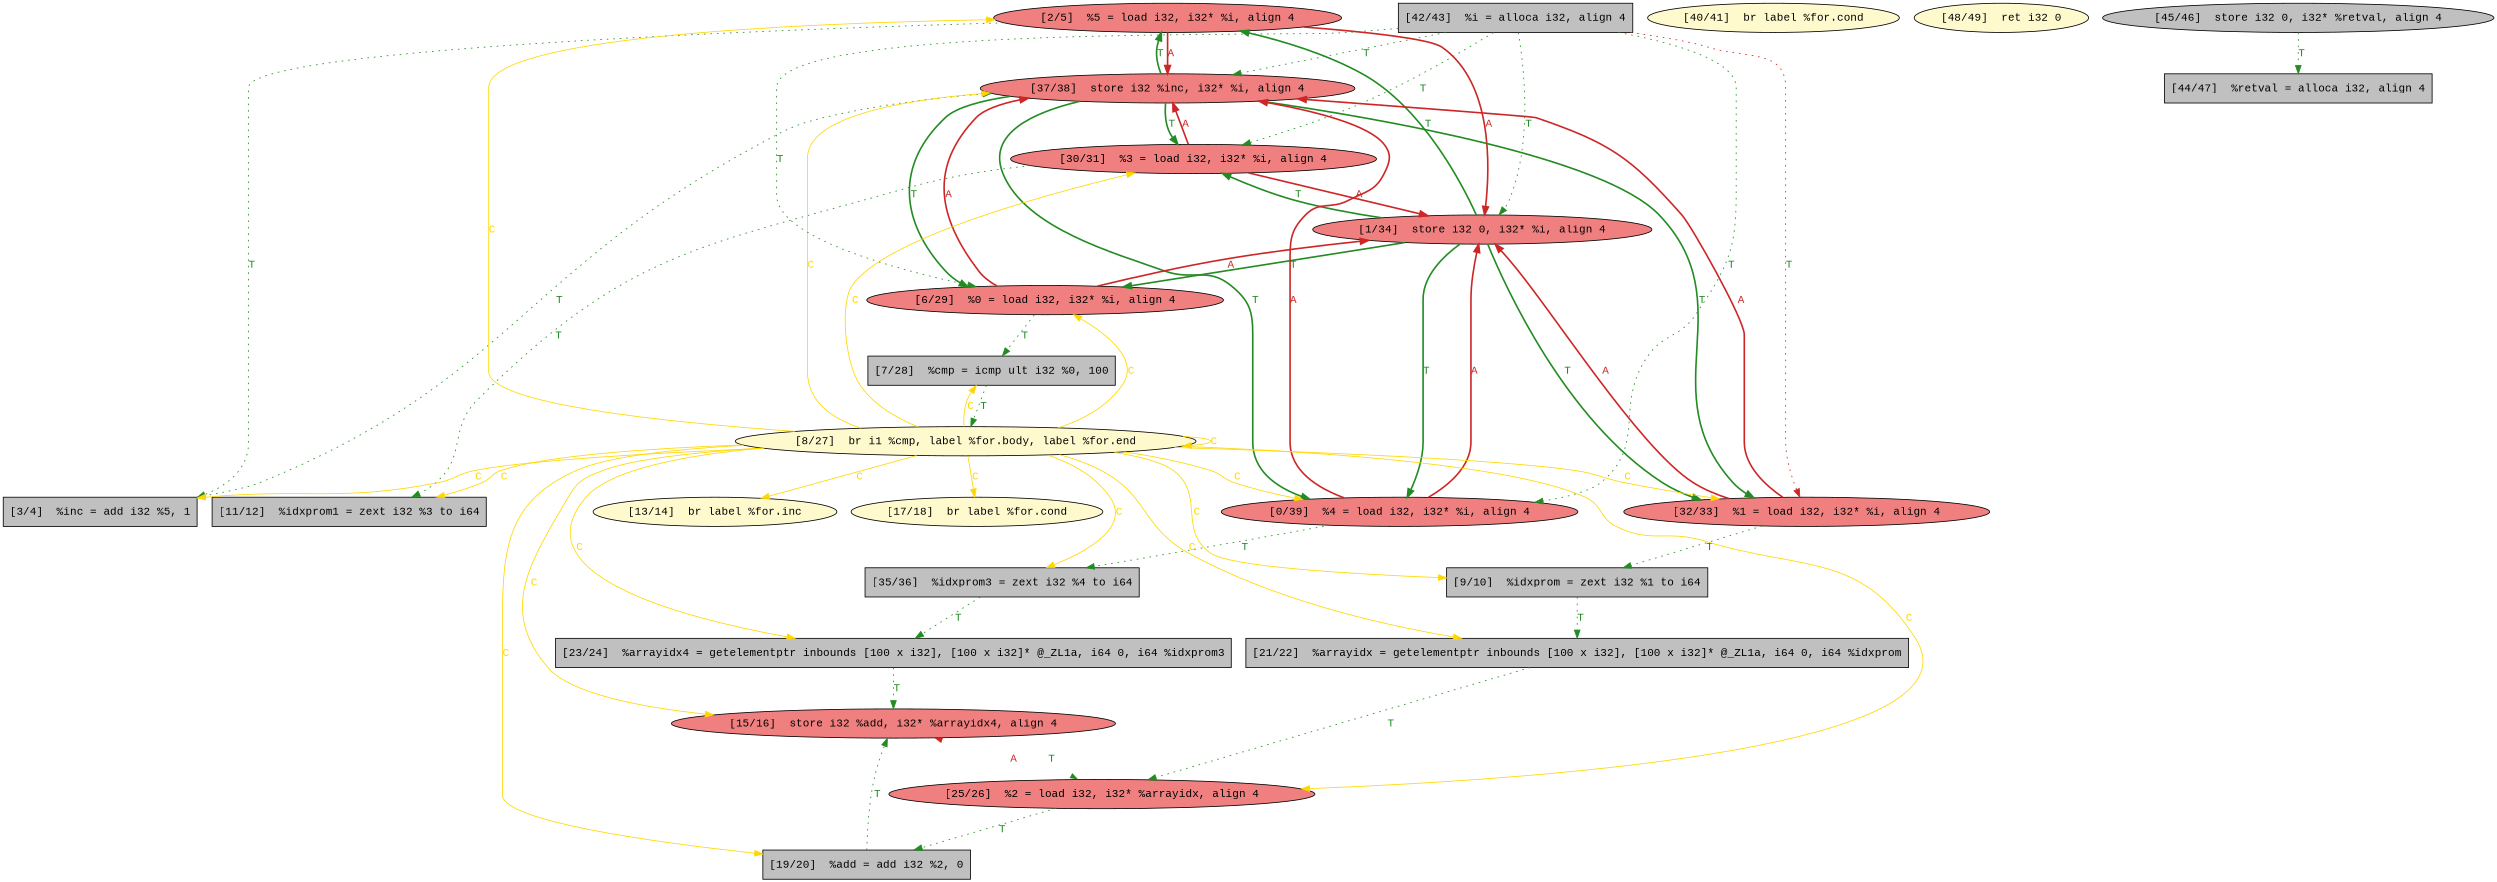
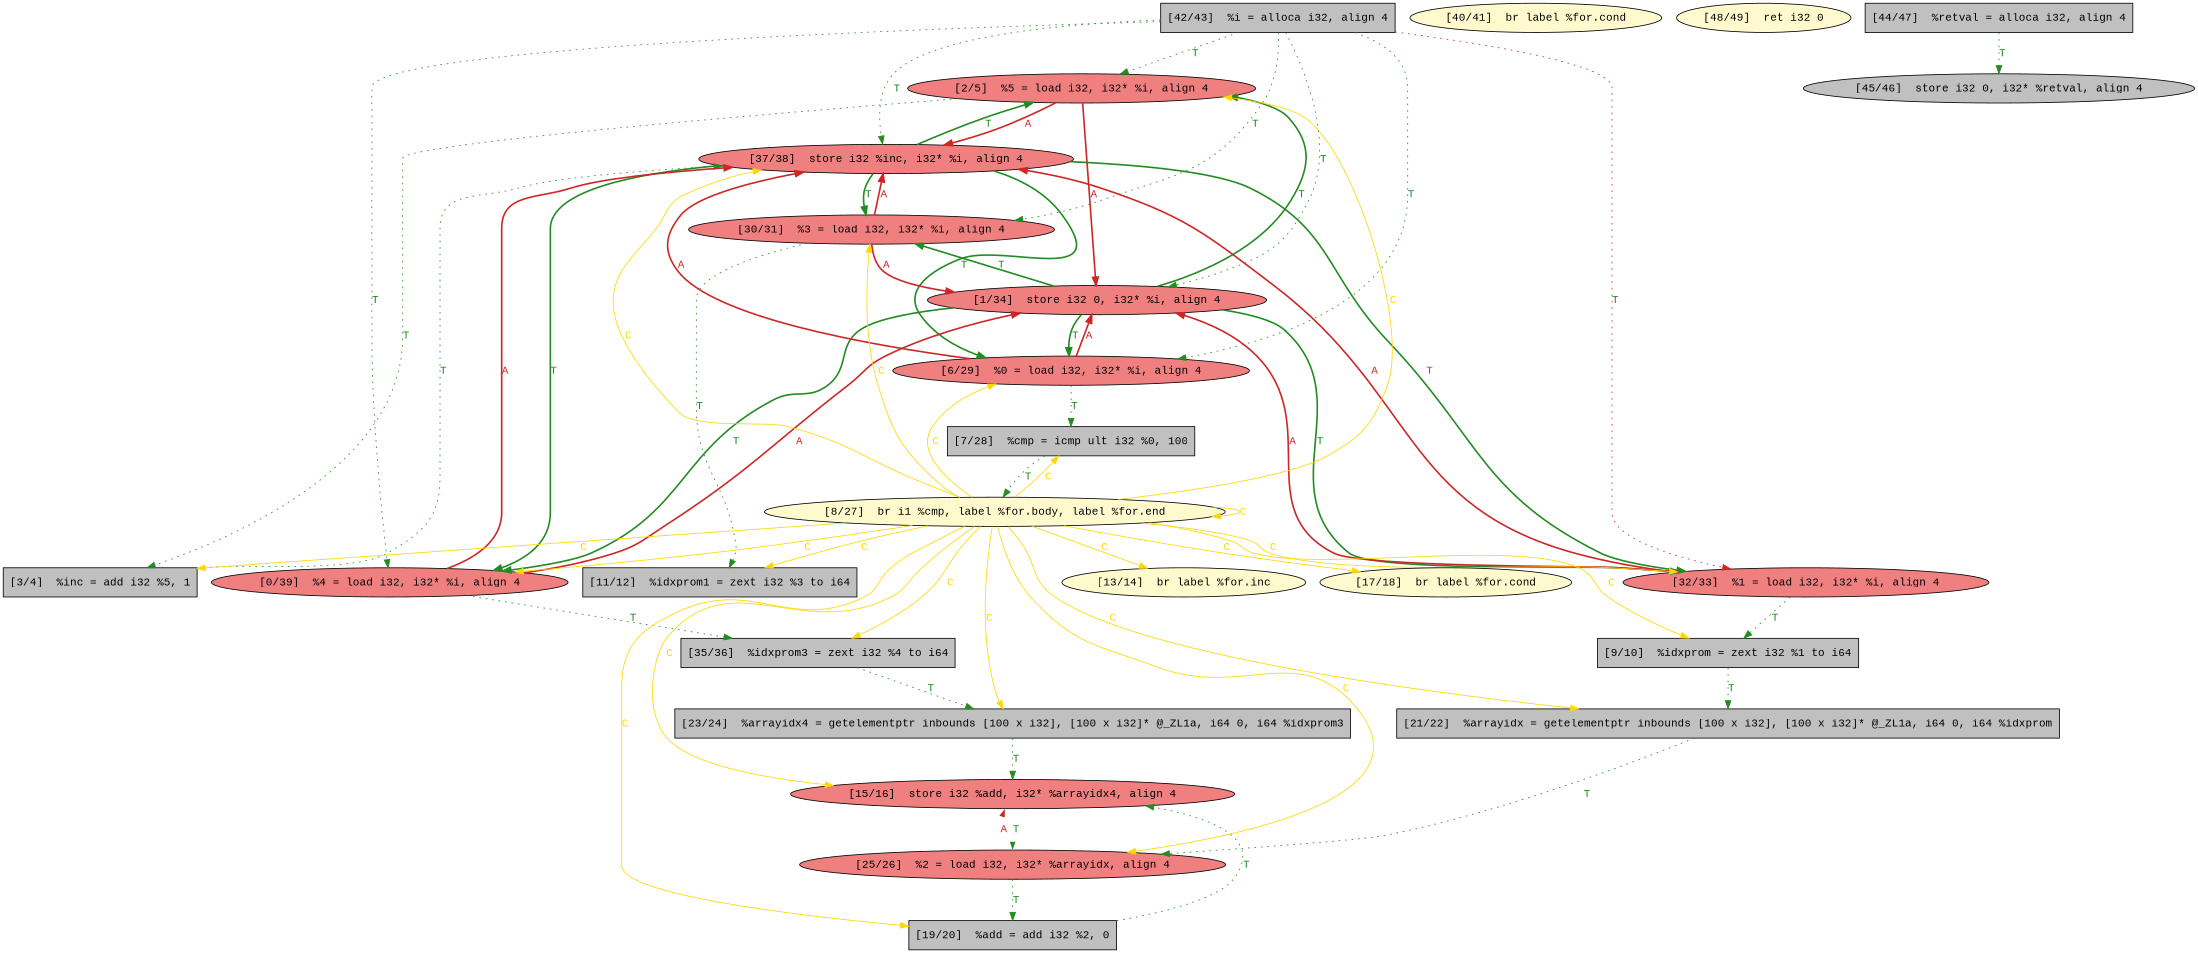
edge "[45/46]  store i32 0, i32* %retval, align 4" -> "[44/47]  %retval = alloca i32, align 4": reversed
edge "[42/43]  %i = alloca i32, align 4" -> "[2/5]  %5 = load i32, i32* %i, align 4": added, label "T"
